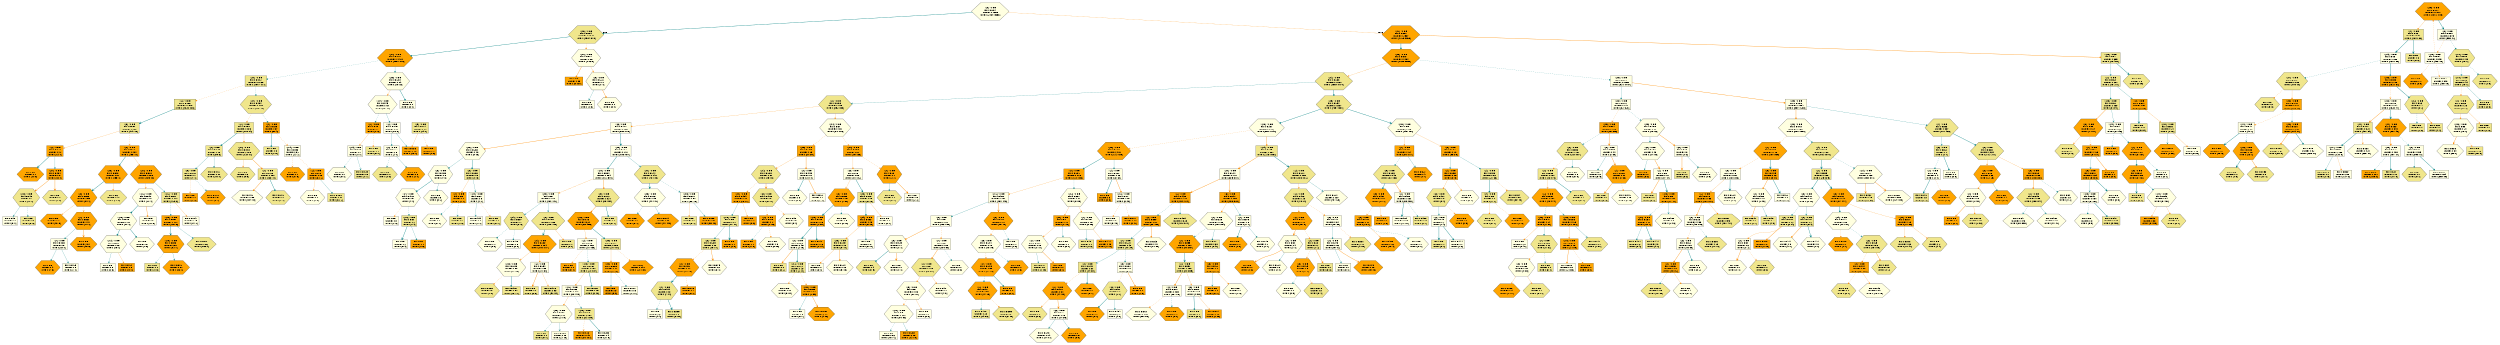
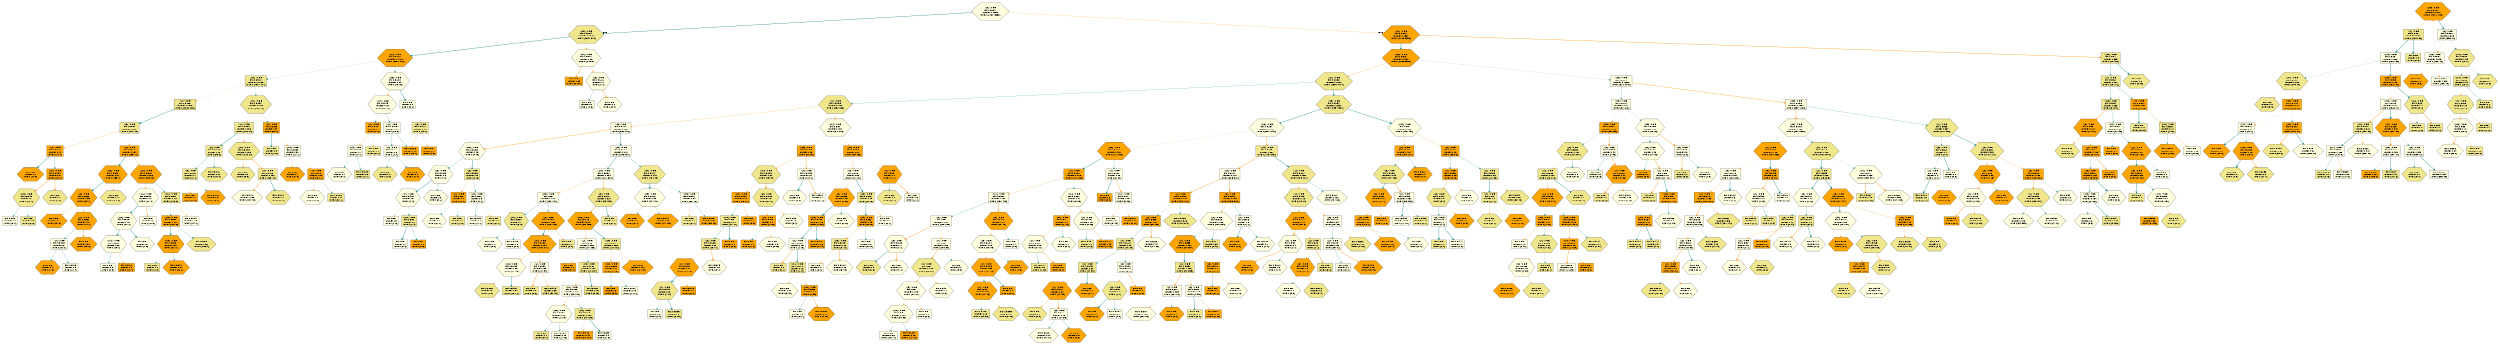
node "X[5] <= 0.5 gini = 0.499 samples = 155 value = [128, 118]": fillcolor khaki -> orange
